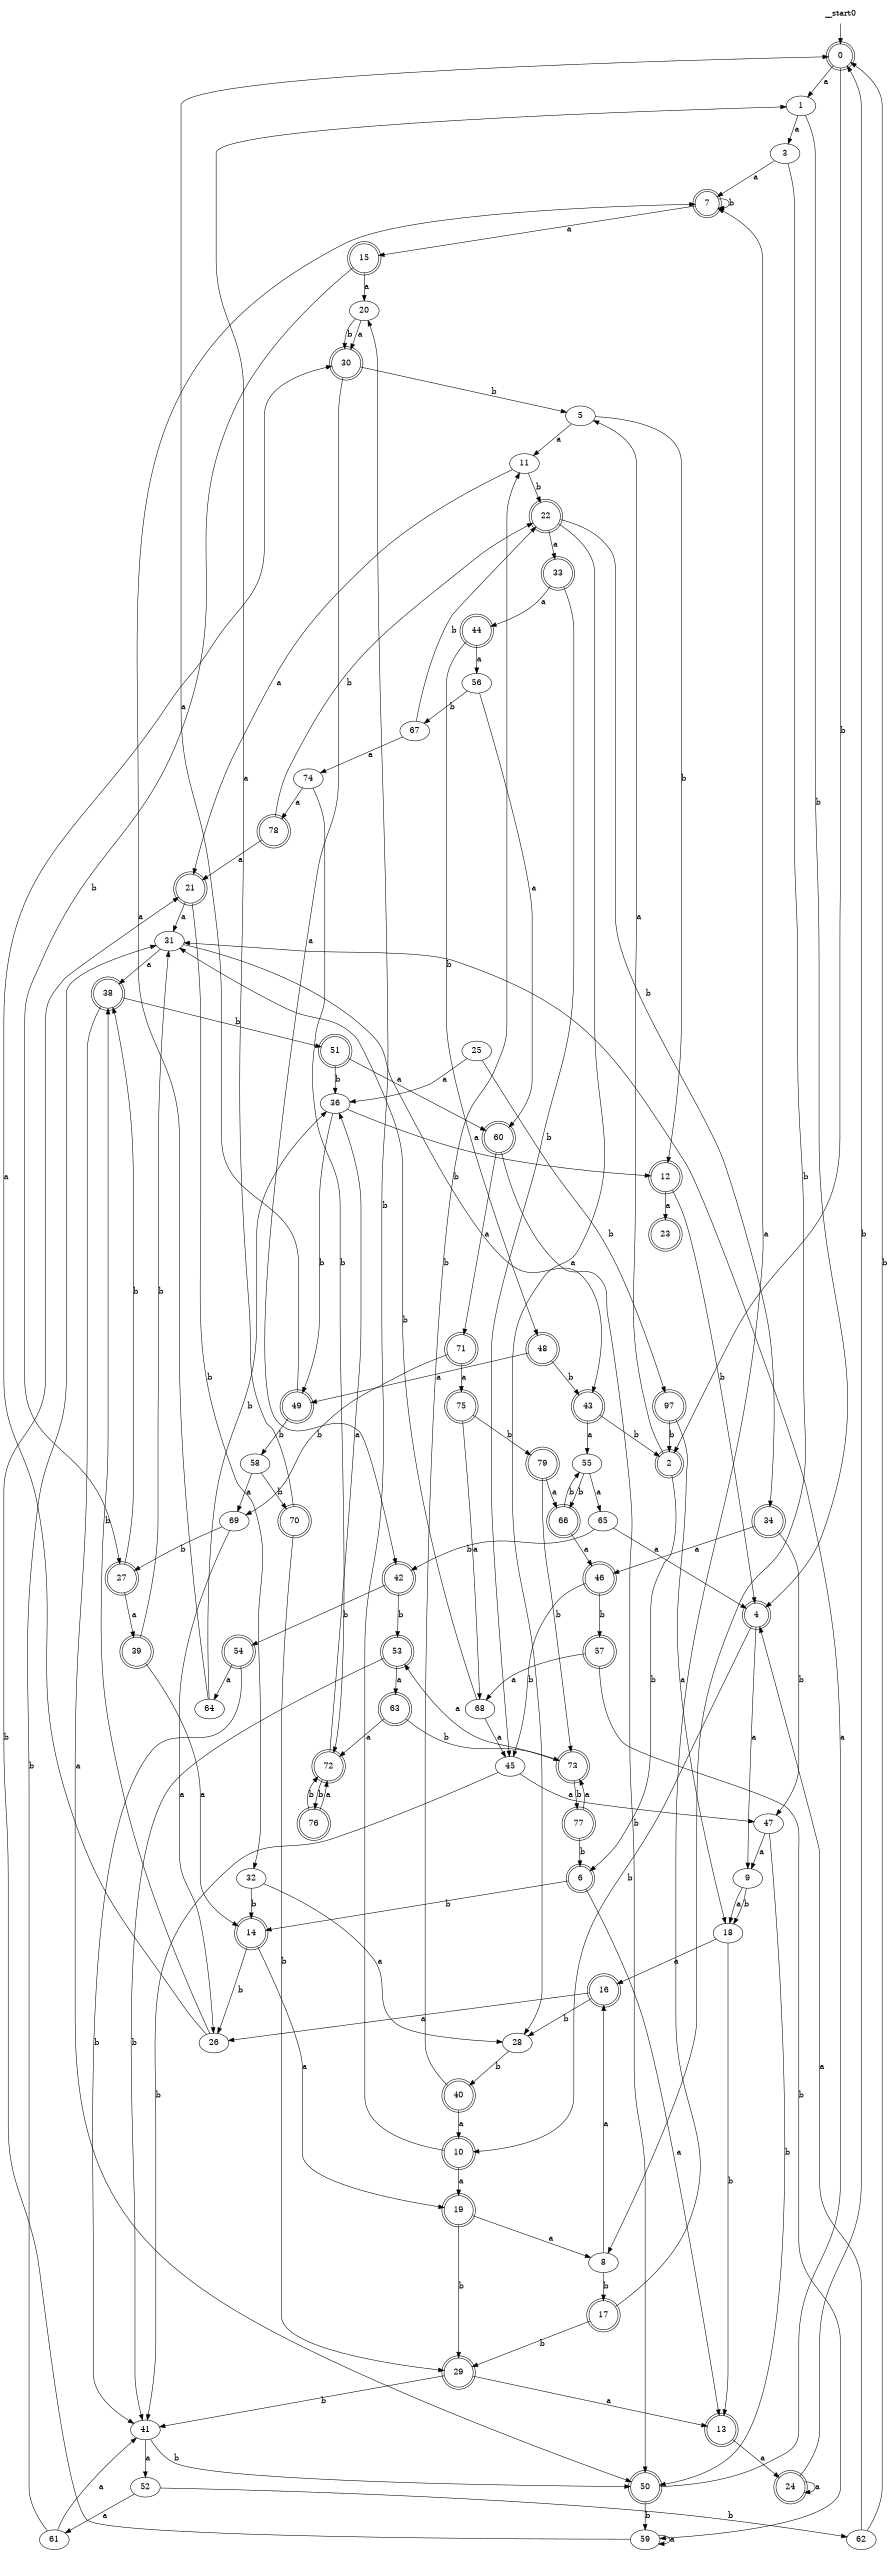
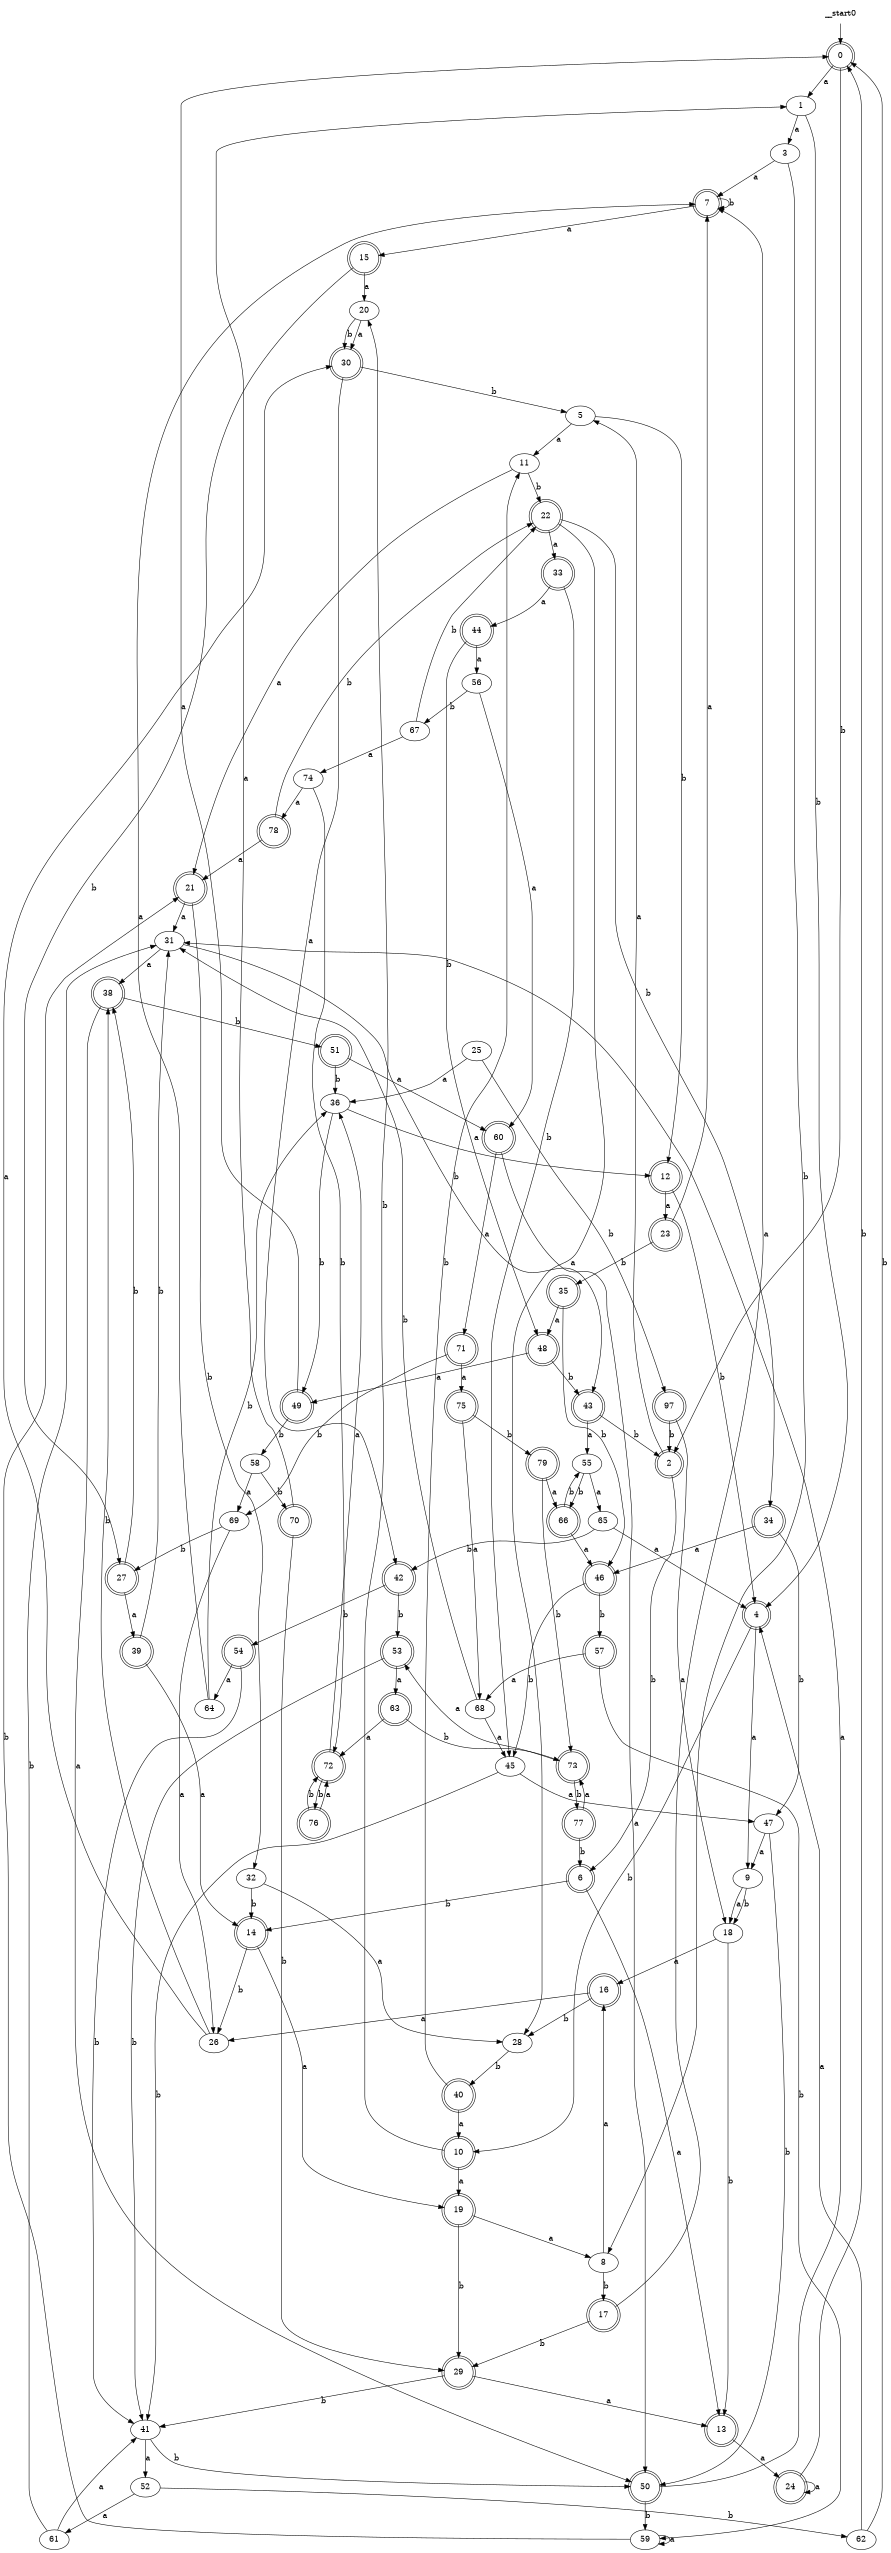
edge "23" -> "7": added, label "a"
node "35": added
edge "60" -> "50": label "b" -> "a"
